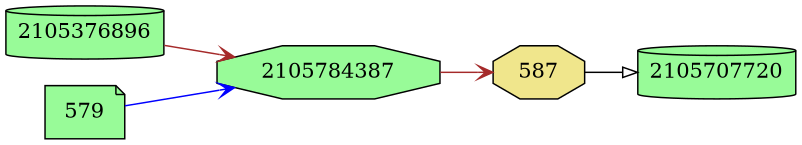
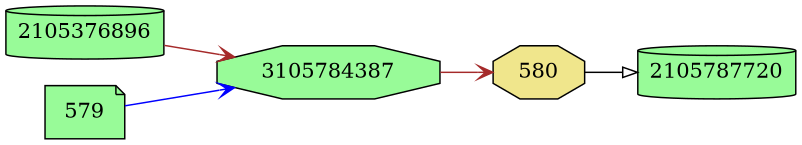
node "2105784387": label "2105784387" -> "3105784387"
node "587": label "587" -> "580"
node "2105707720": label "2105707720" -> "2105787720"
